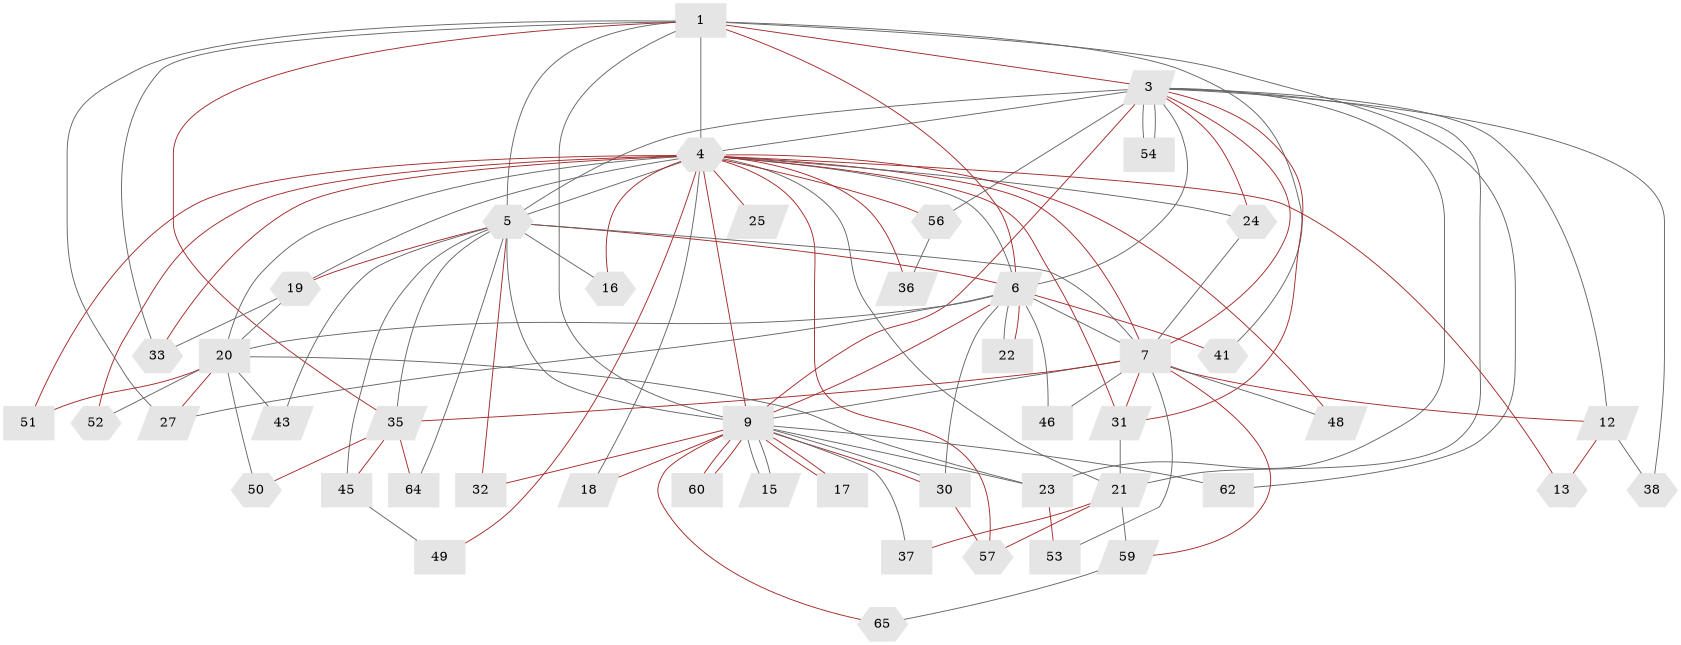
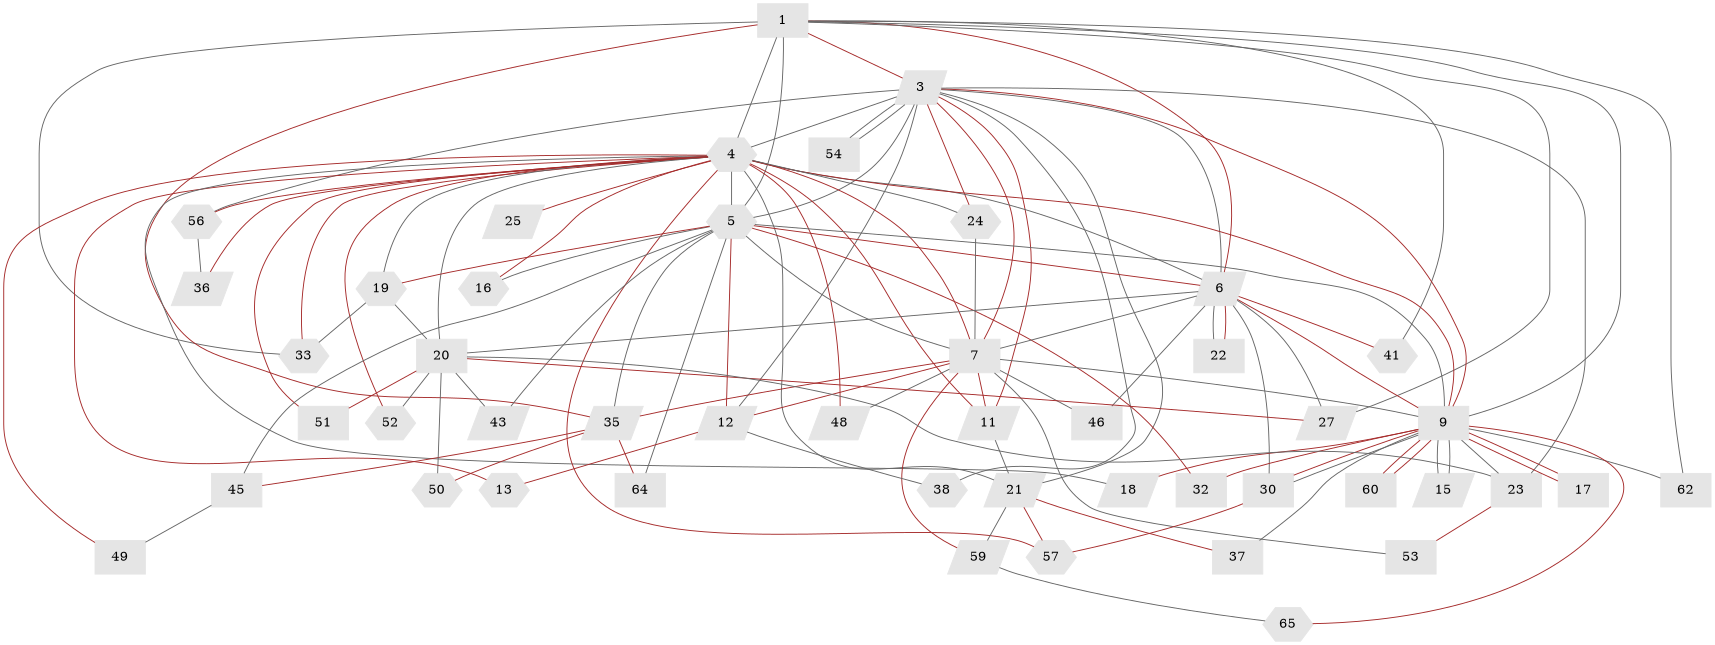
edge "5" -- "12": added
node "31": label "31" -> "11"
